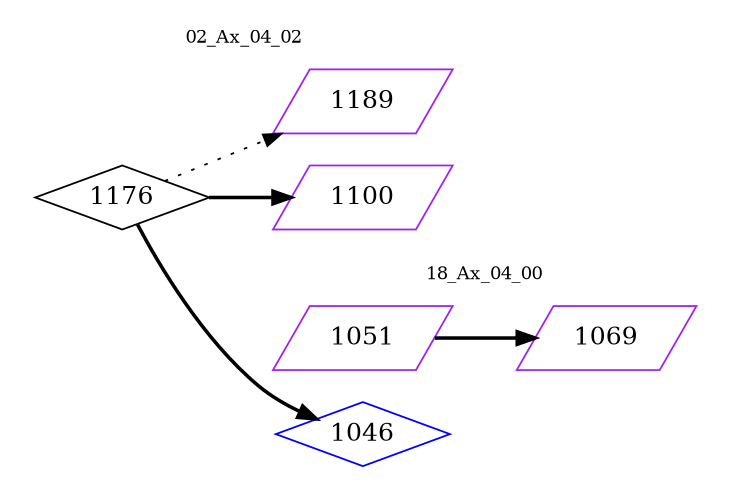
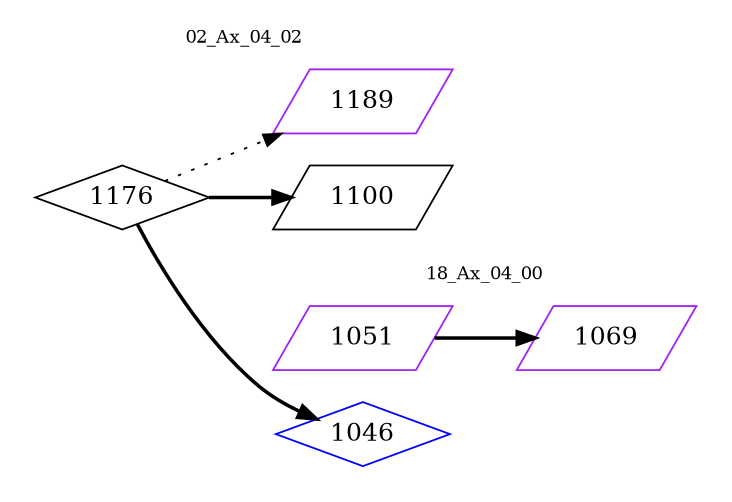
node "1100": color purple -> black
